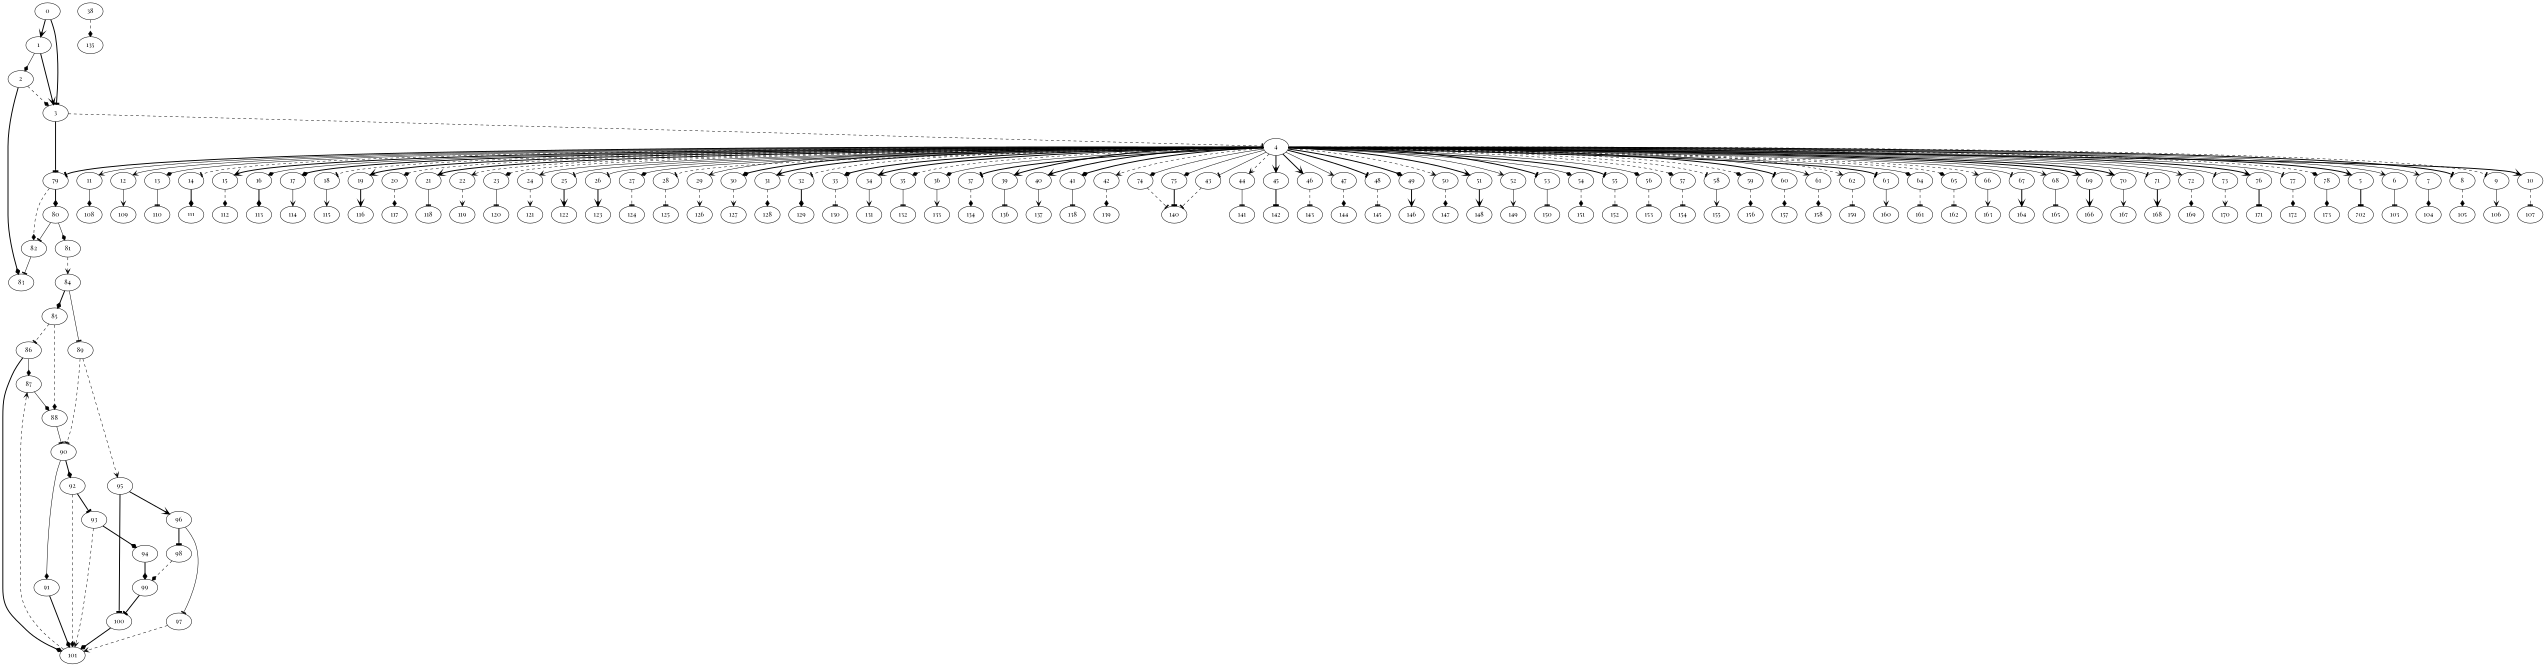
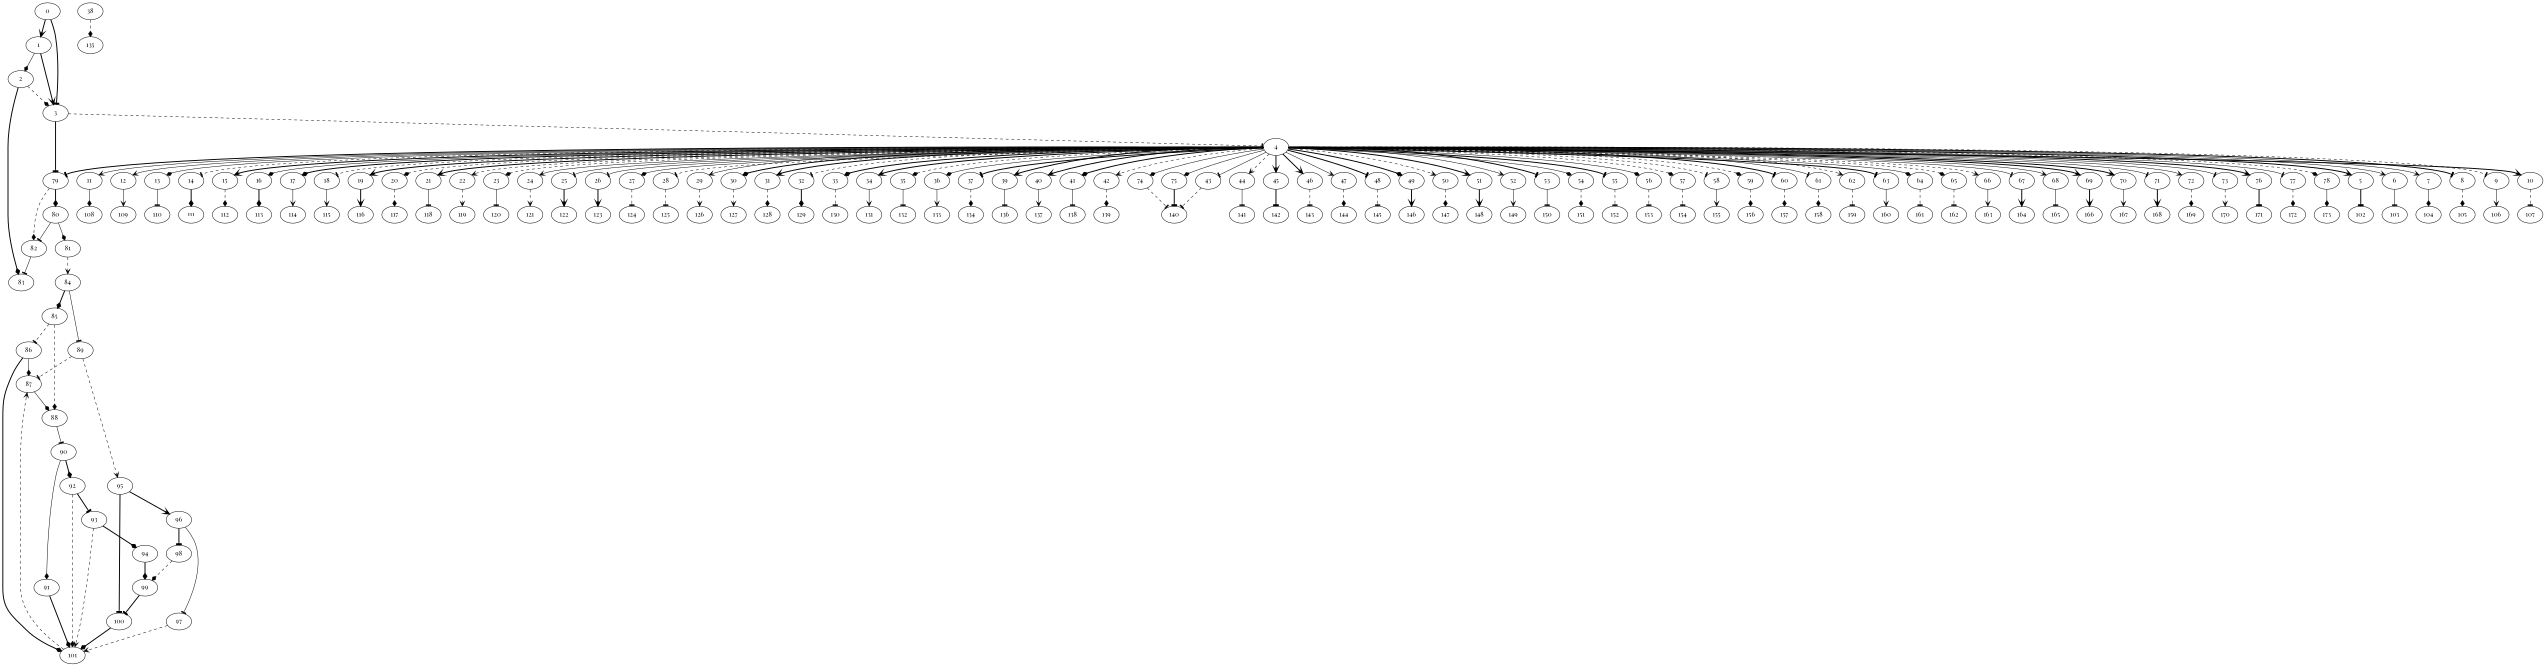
edge "4" -> "61": arrowhead vee -> tee
node "702": label "702" -> "102"
edge "89" -> "90": now "89" -> "87"
